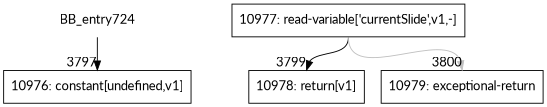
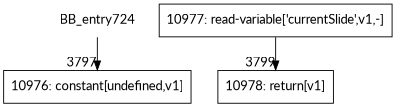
node "10979: exceptional-return": removed
